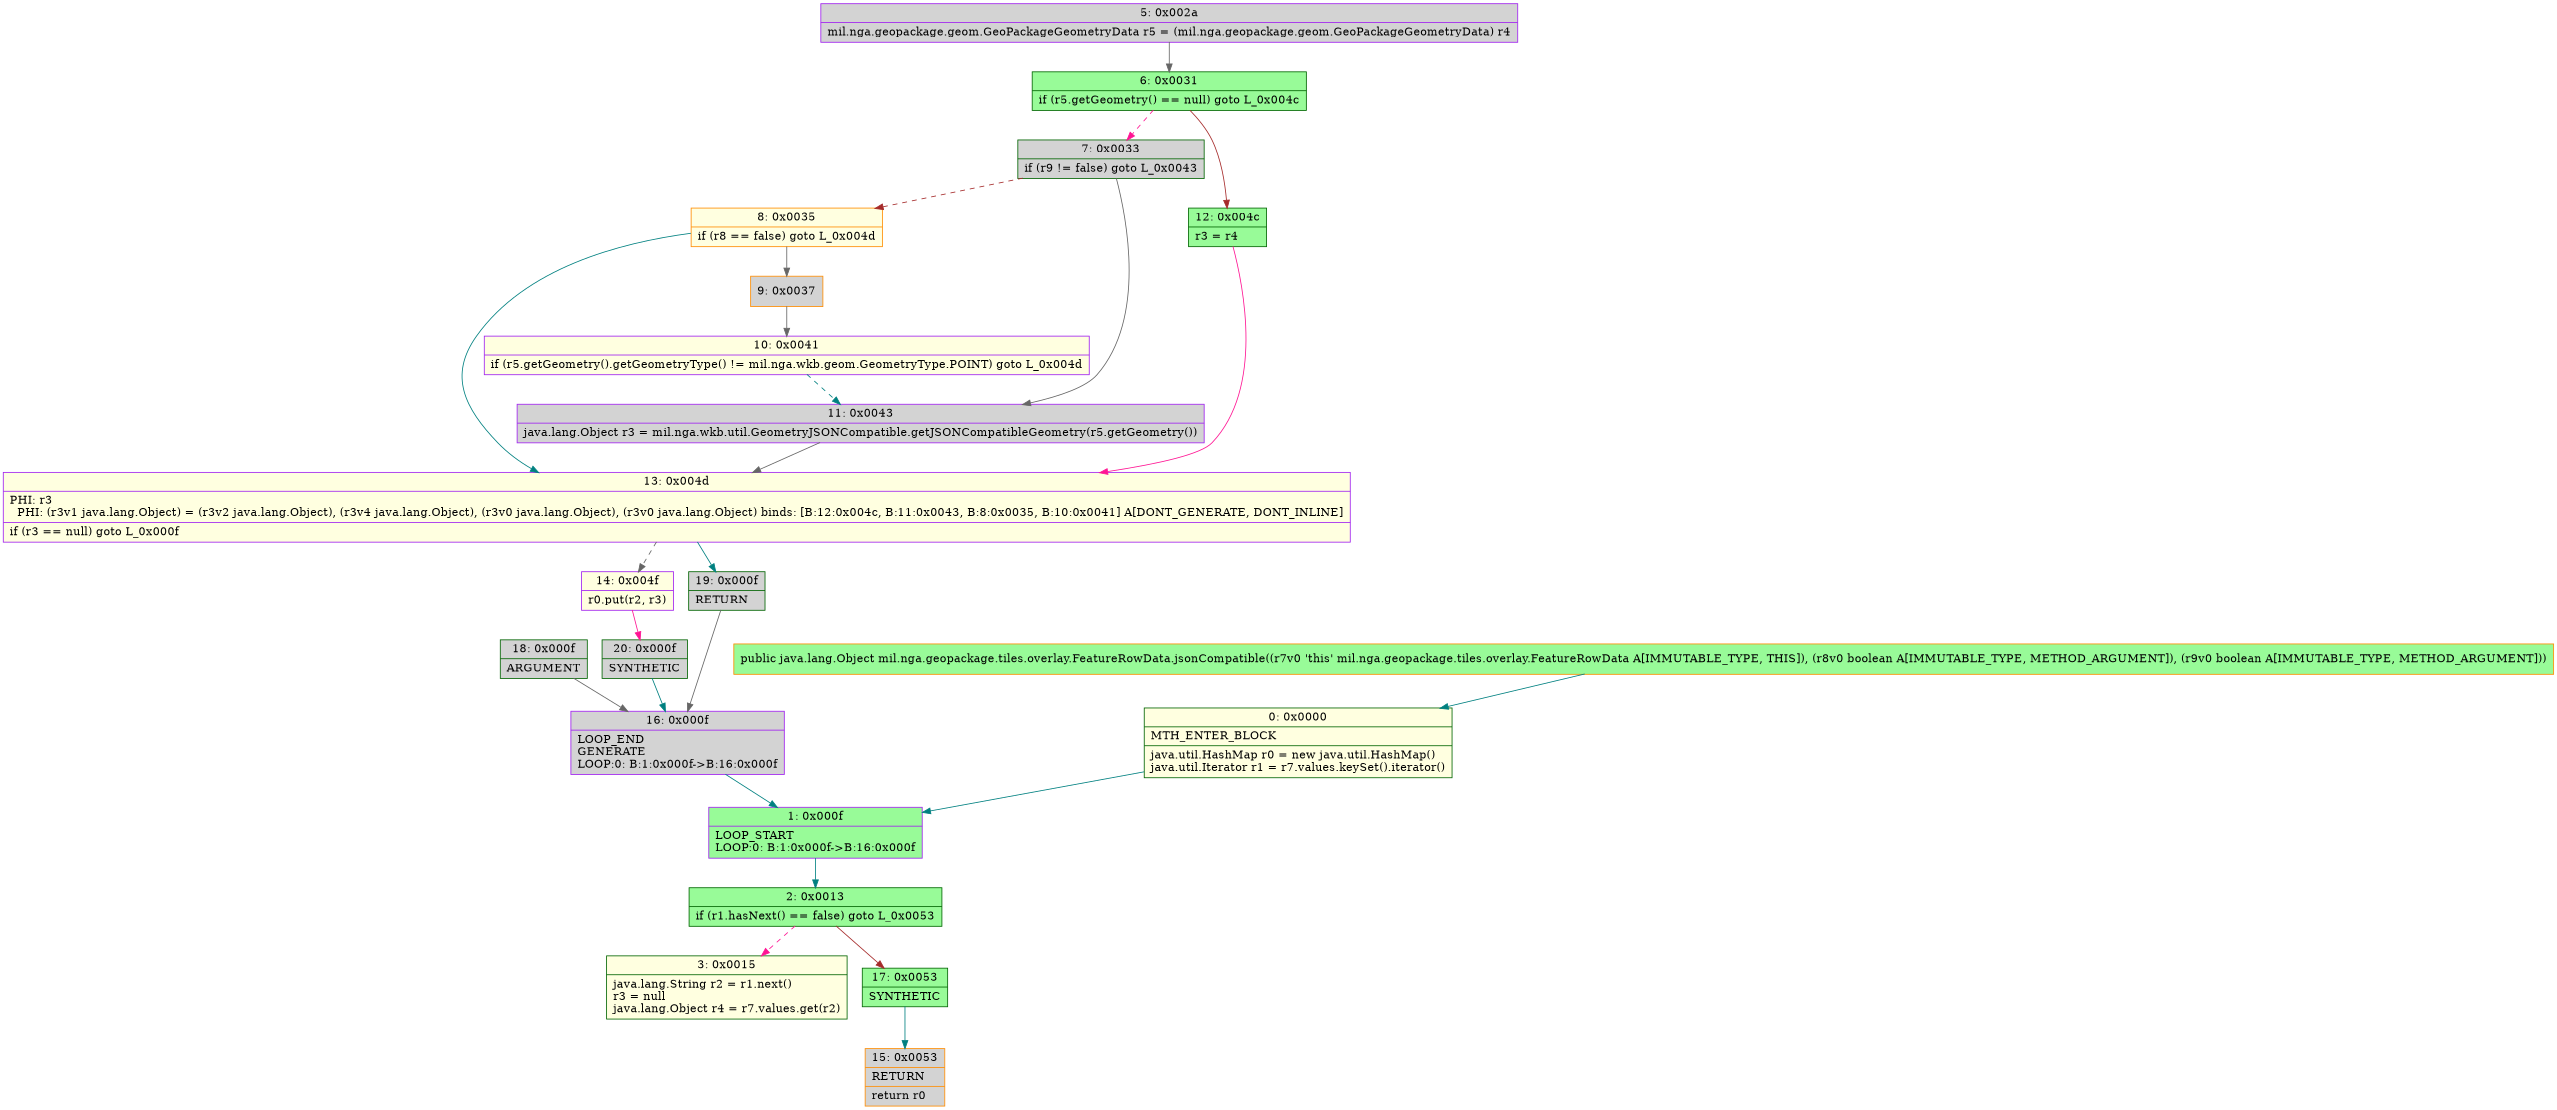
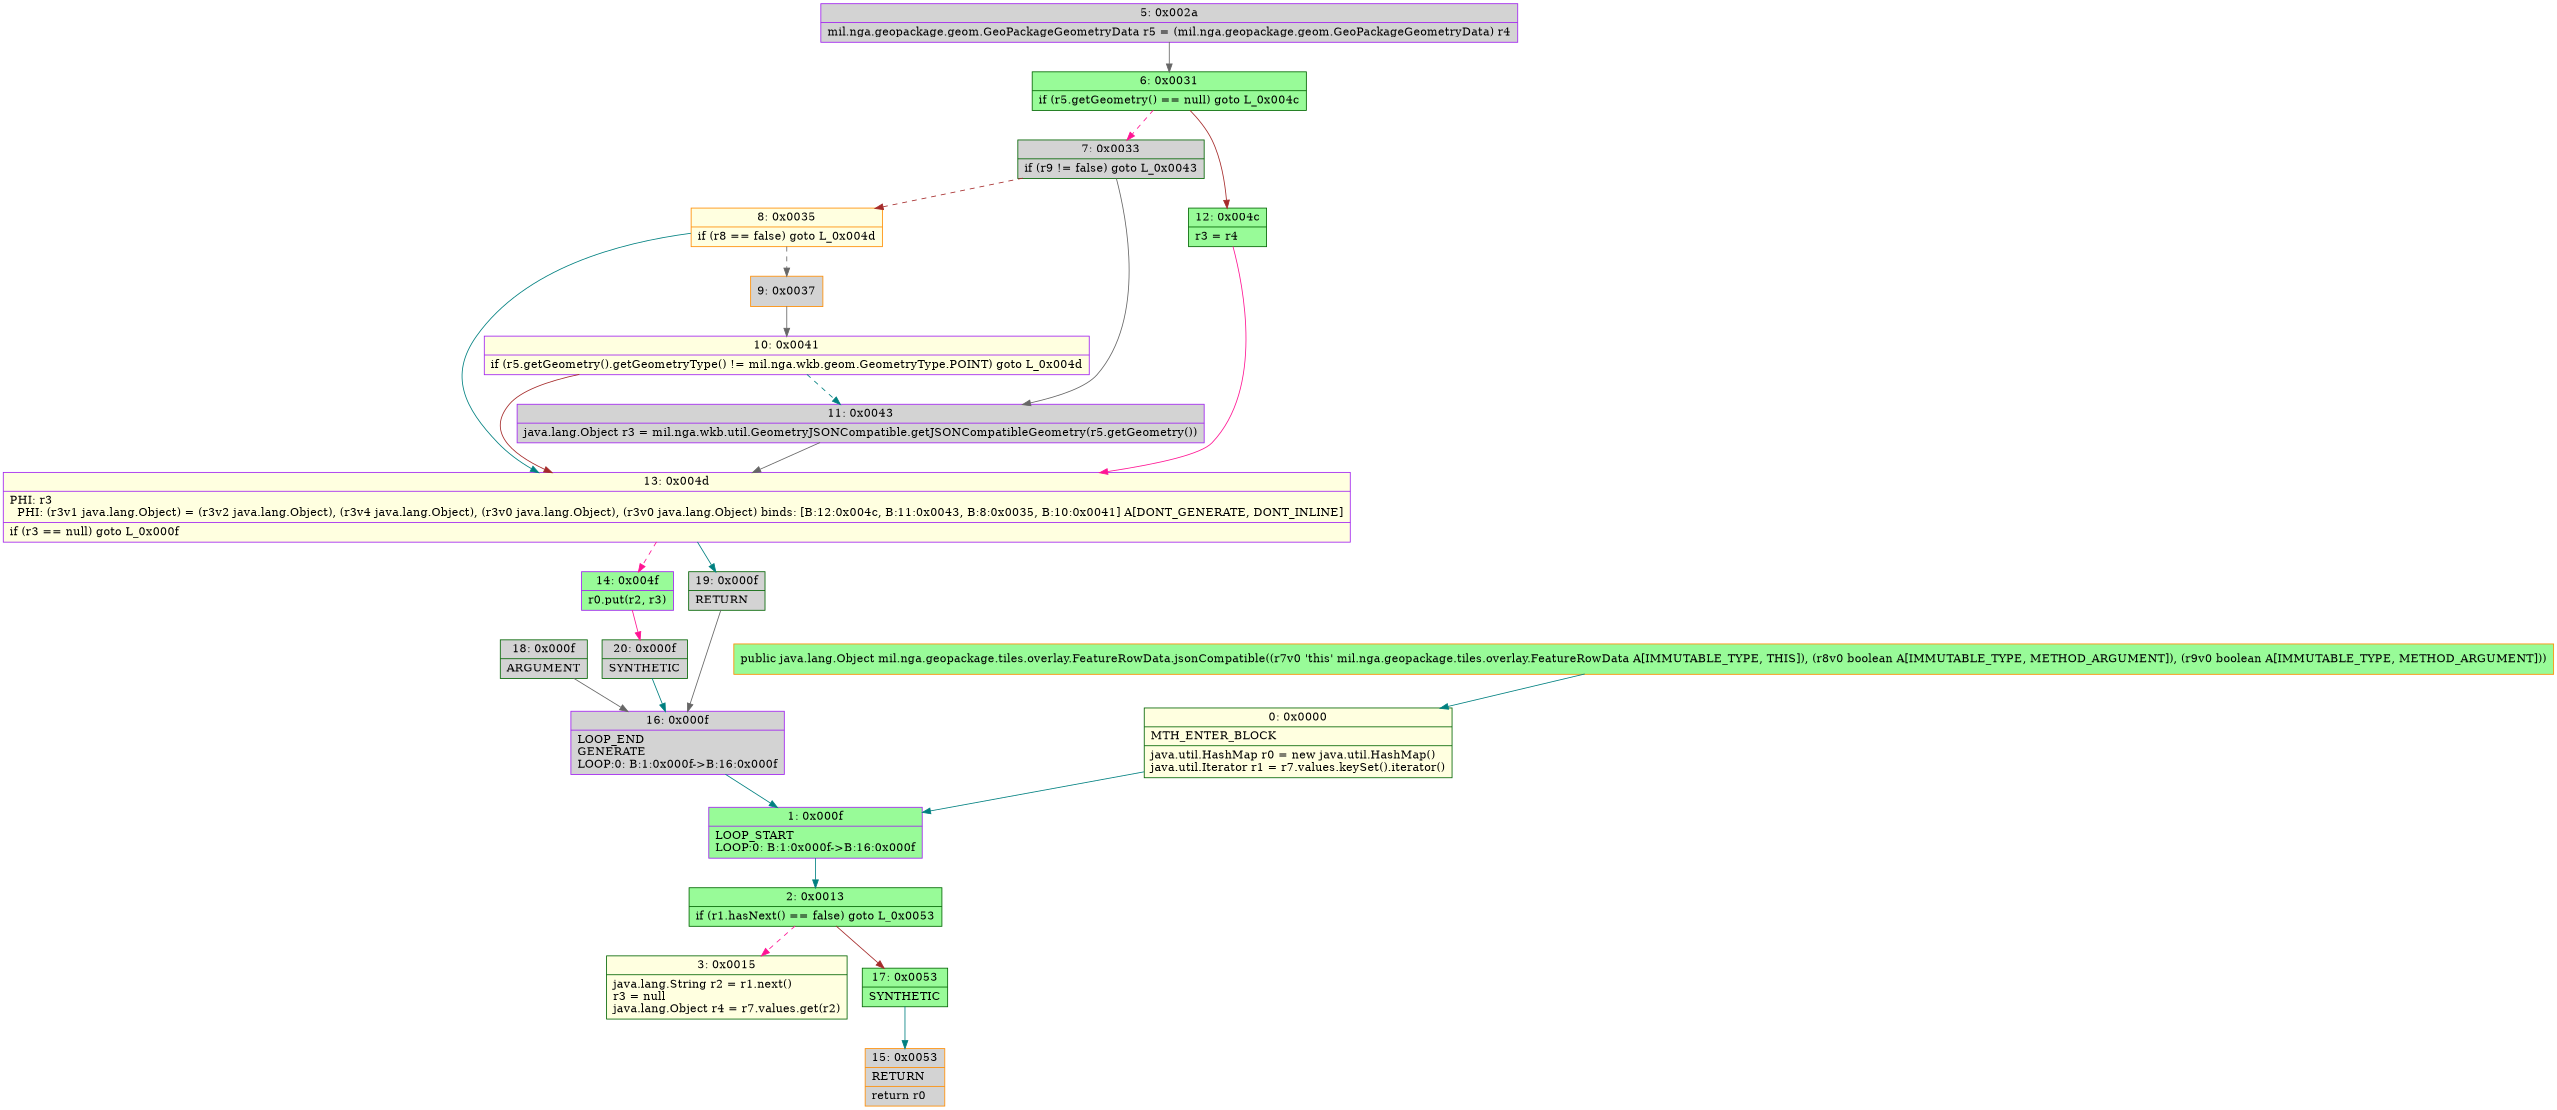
edge "8: 0x0035" -> "9: 0x0037": style solid -> dashed
edge "10: 0x0041" -> "13: 0x004d": added
edge "13: 0x004d" -> "14: 0x004f": color gray40 -> deeppink
node "14: 0x004f": fillcolor lightyellow -> palegreen
